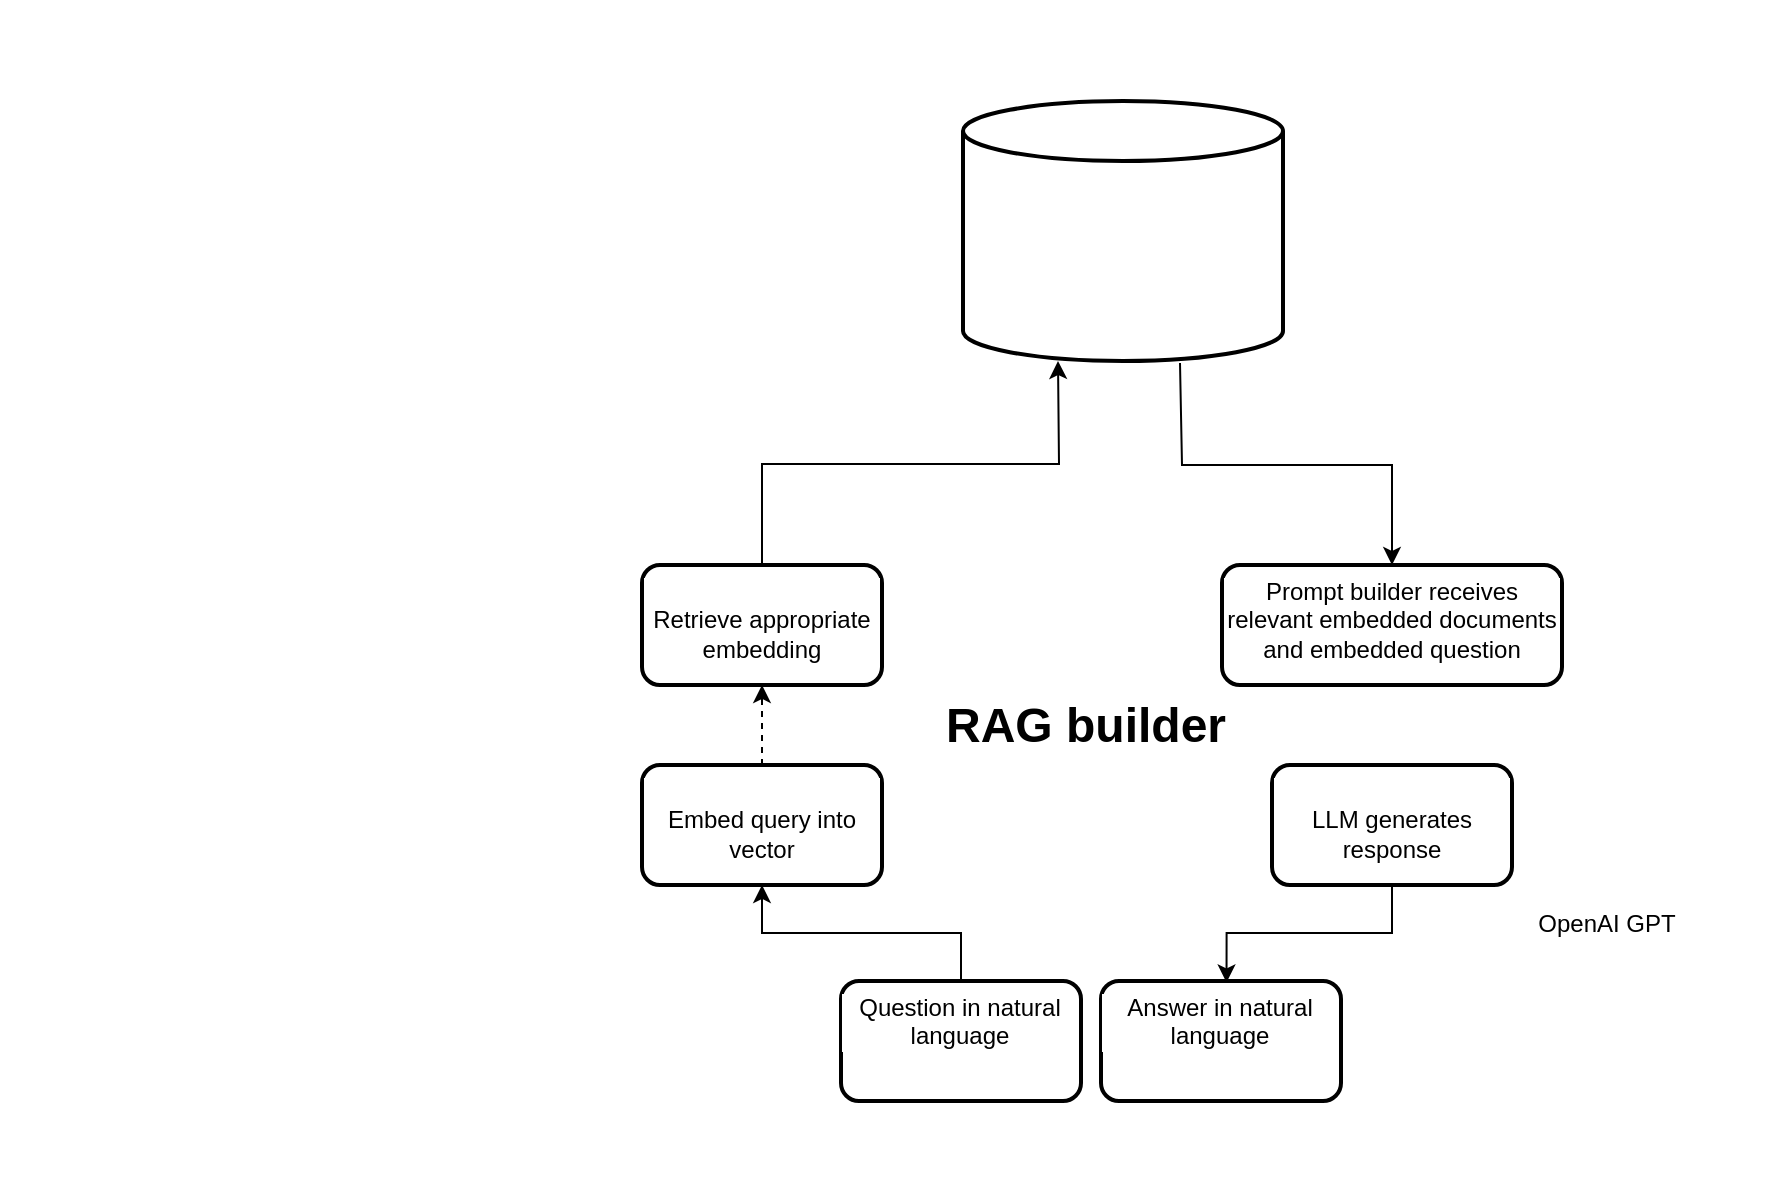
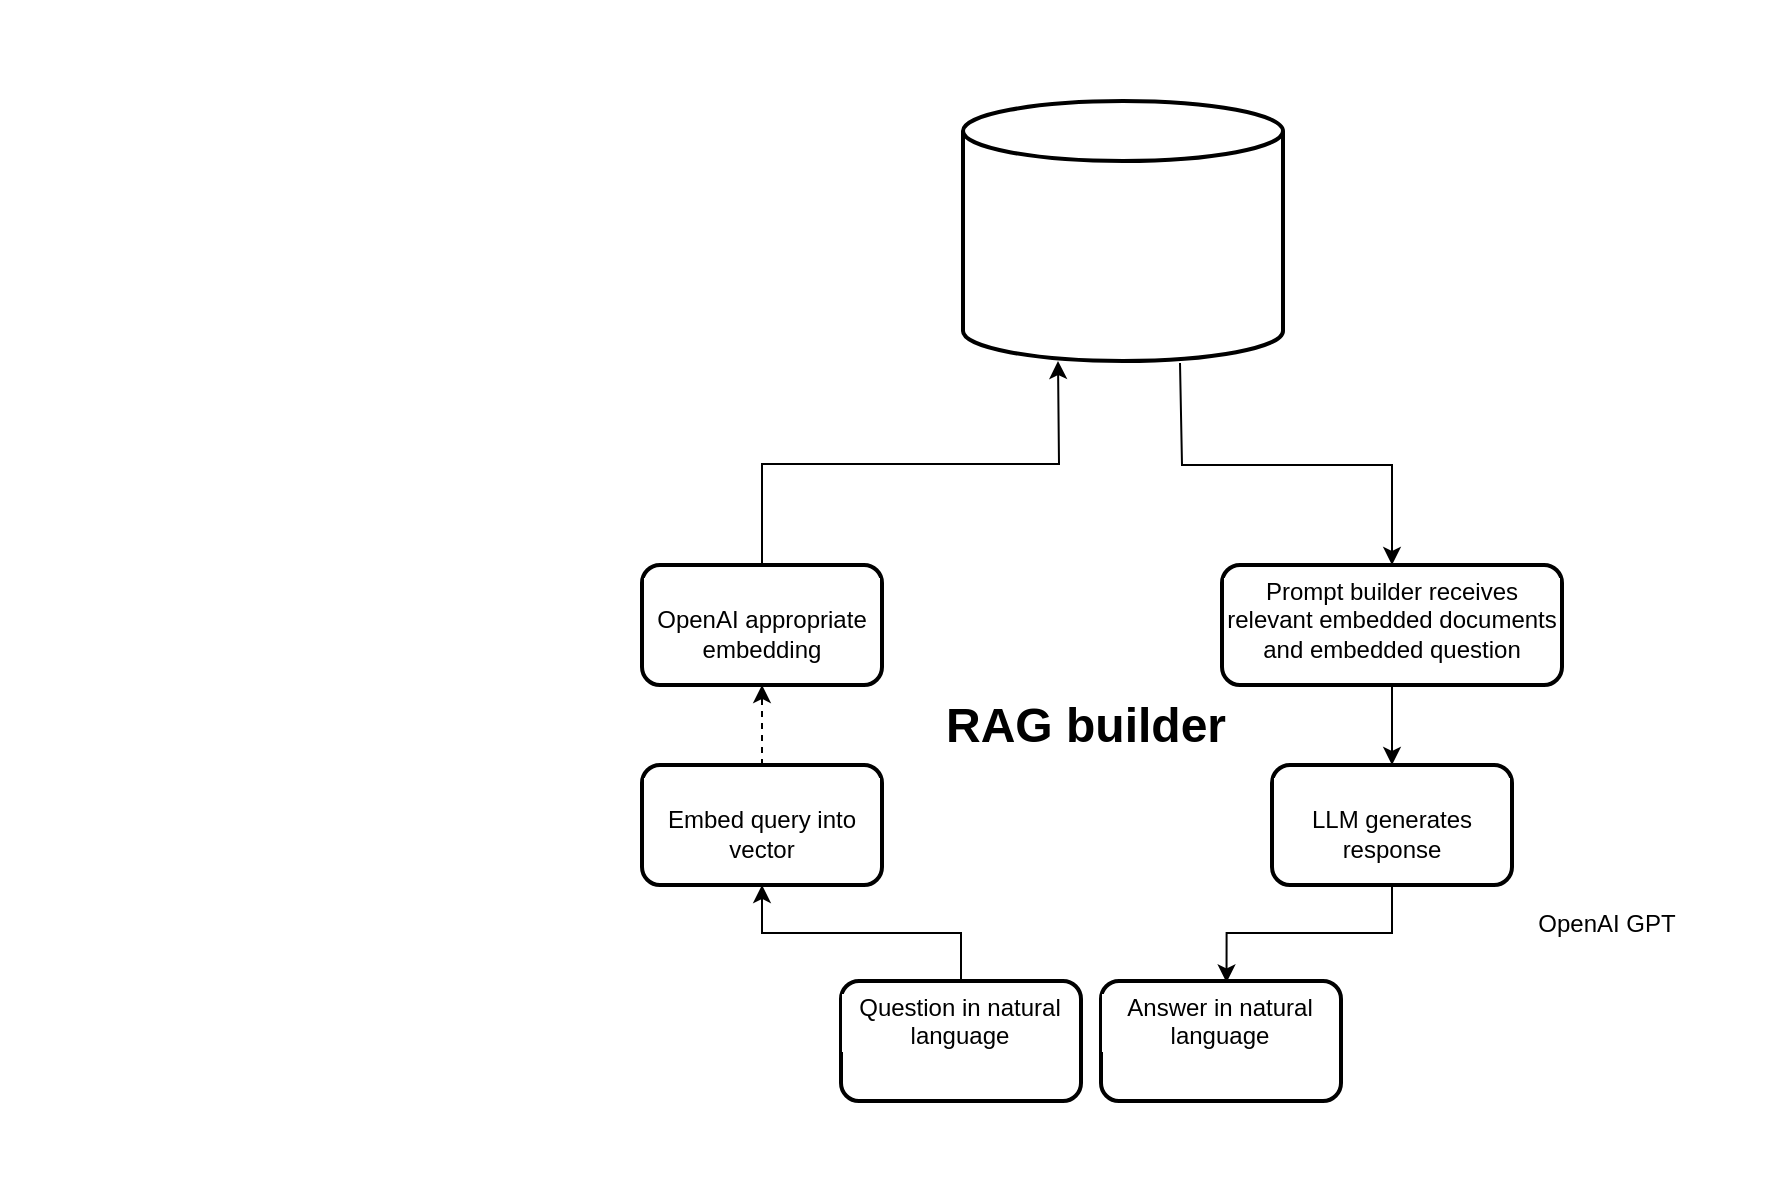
node "Retrieve appropriate embedding": label "Retrieve appropriate embedding" -> "OpenAI appropriate embedding"
edge "Prompt builder receives relevant embedded documents and embedded question" -> "LLM generates response": added
